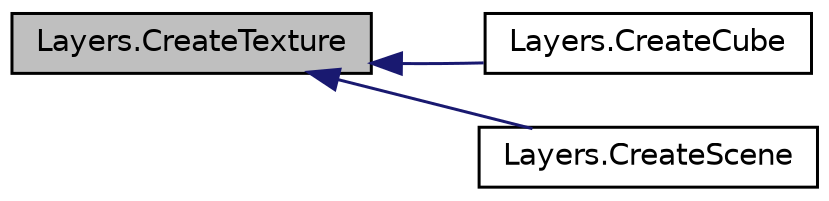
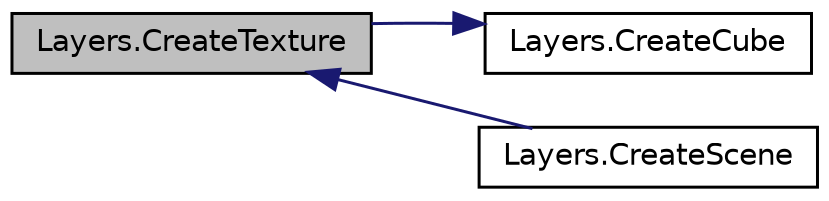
edge "Layers.CreateCube" -> "Layers.CreateTexture": reversed
